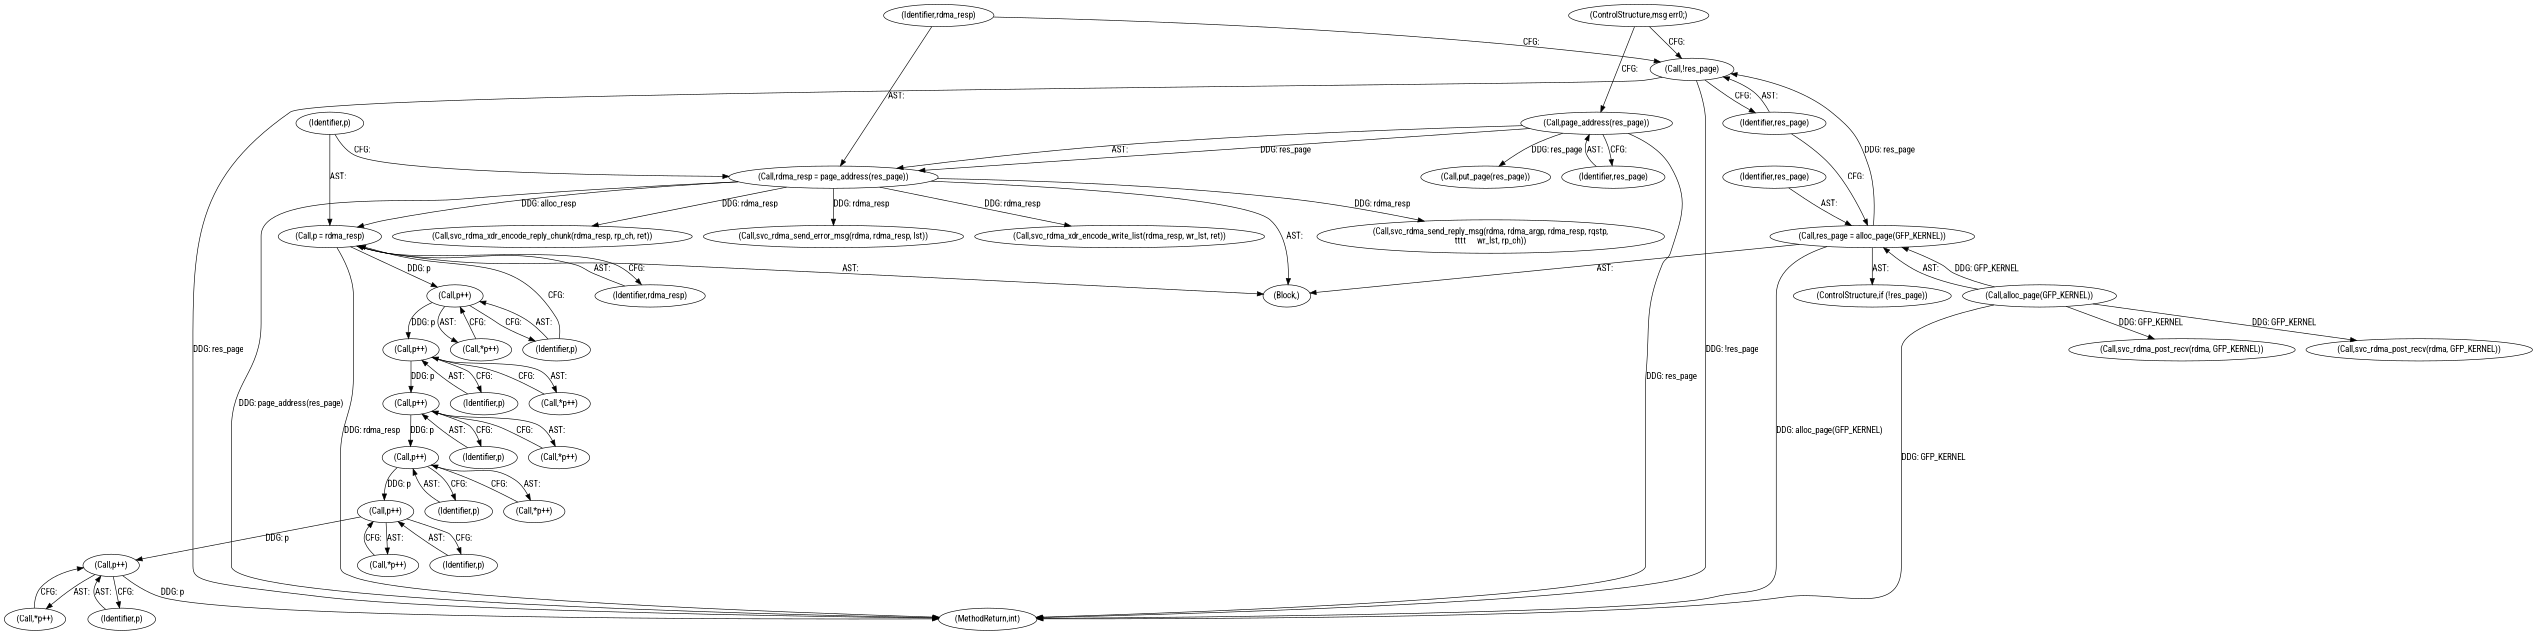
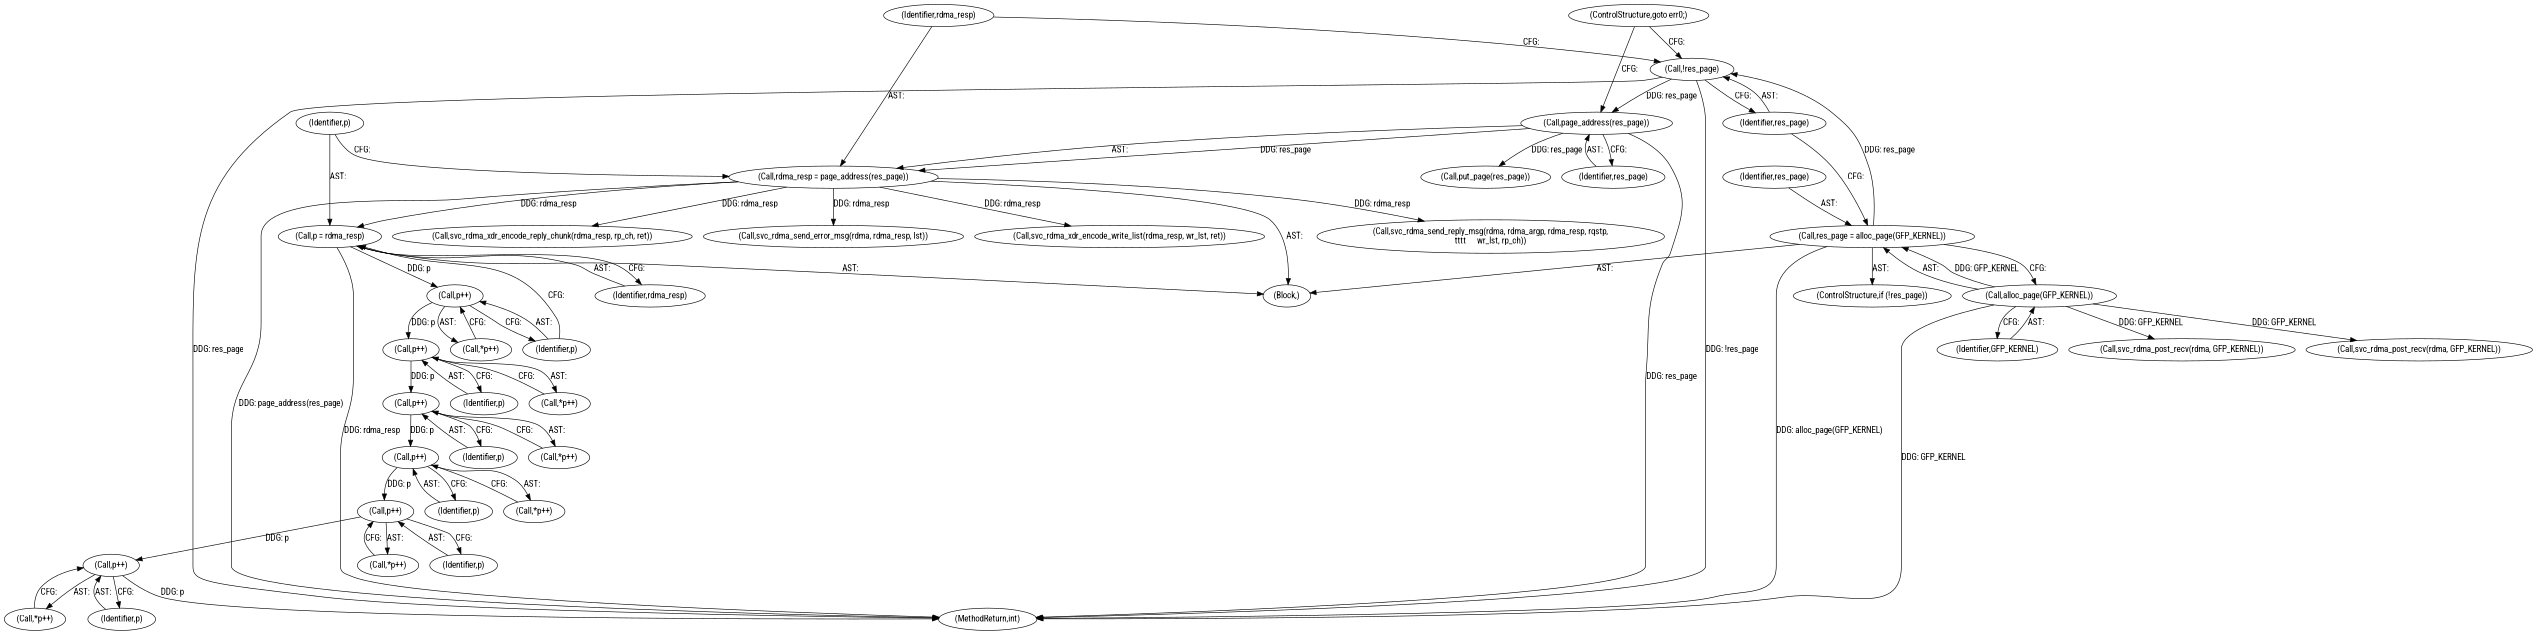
node "(ControlStructure,msg err0;)": label "(ControlStructure,msg err0;)" -> "(ControlStructure,goto err0;)"
edge "(Call,!res_page)" -> "(Call,page_address(res_page))": added, label "DDG: res_page"
edge "(Call,rdma_resp = page_address(res_page))" -> "(Call,p = rdma_resp)": label "DDG: alloc_resp" -> "DDG: rdma_resp"
edge "(Call,res_page = alloc_page(GFP_KERNEL))" -> "(Call,alloc_page(GFP_KERNEL))": added, label "CFG:"
node "(Identifier,GFP_KERNEL)": added
